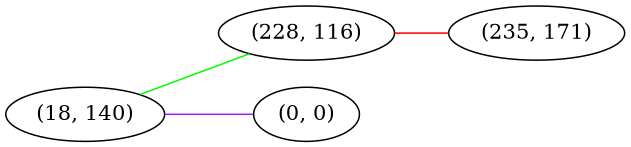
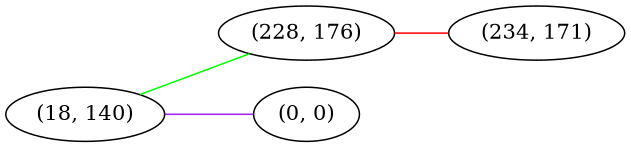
node "(228, 116)": label "(228, 116)" -> "(228, 176)"
node "(235, 171)": label "(235, 171)" -> "(234, 171)"
